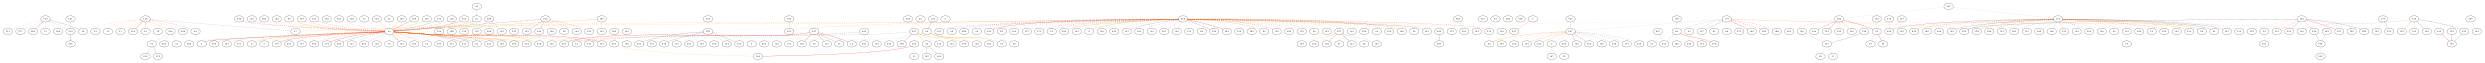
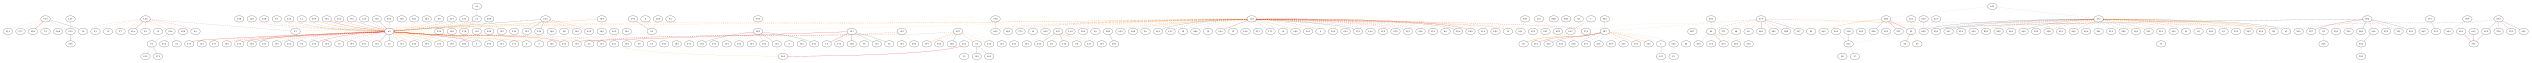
node "51": added
